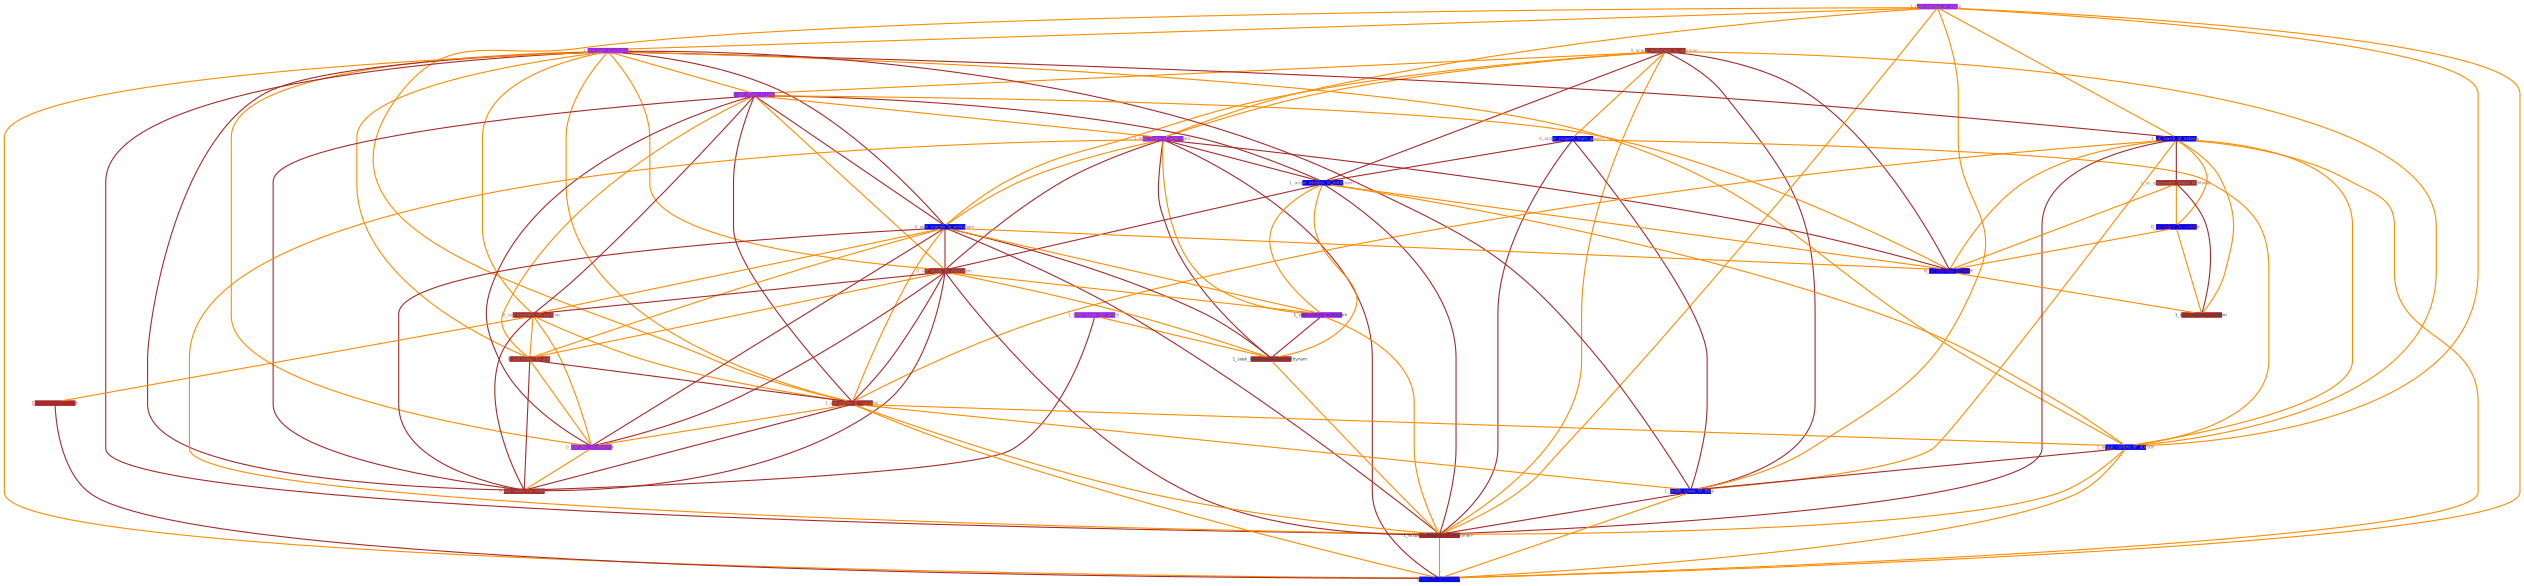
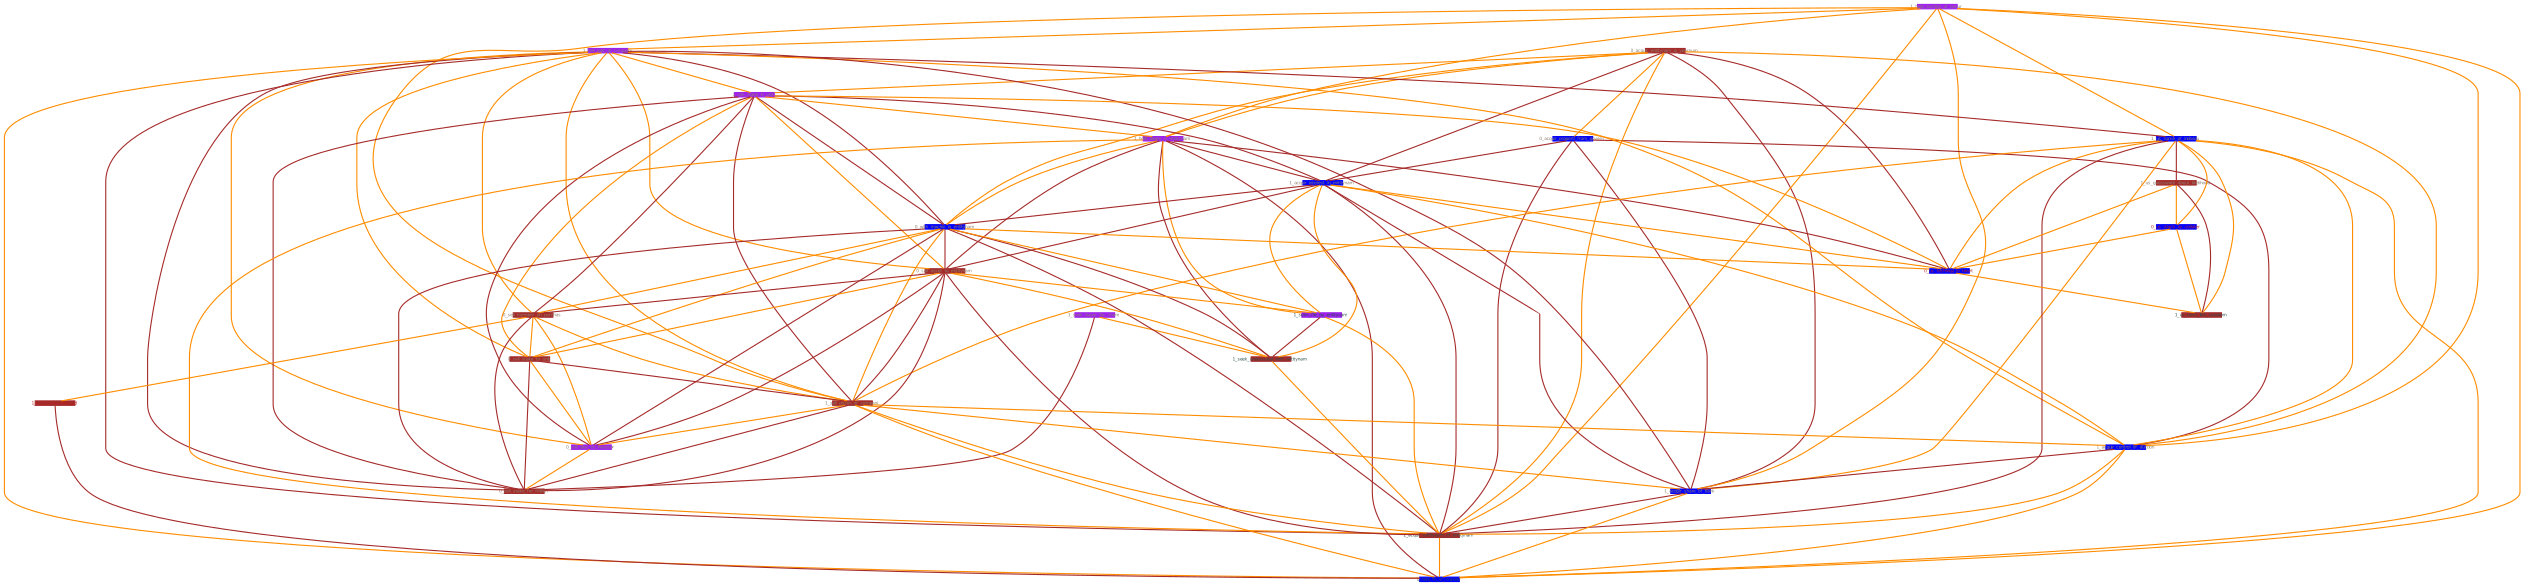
edge "0_acquir_properti_from_govern" -- "1_acquir_control_of_auction": color darkorange -> brown
edge "1_acquir_interest_in_entitynam" -- "0_with_machin_in_entitynam": added
edge "1_acquir_interest_in_entitynam" -- "1_acquir_share_of_bank": added
